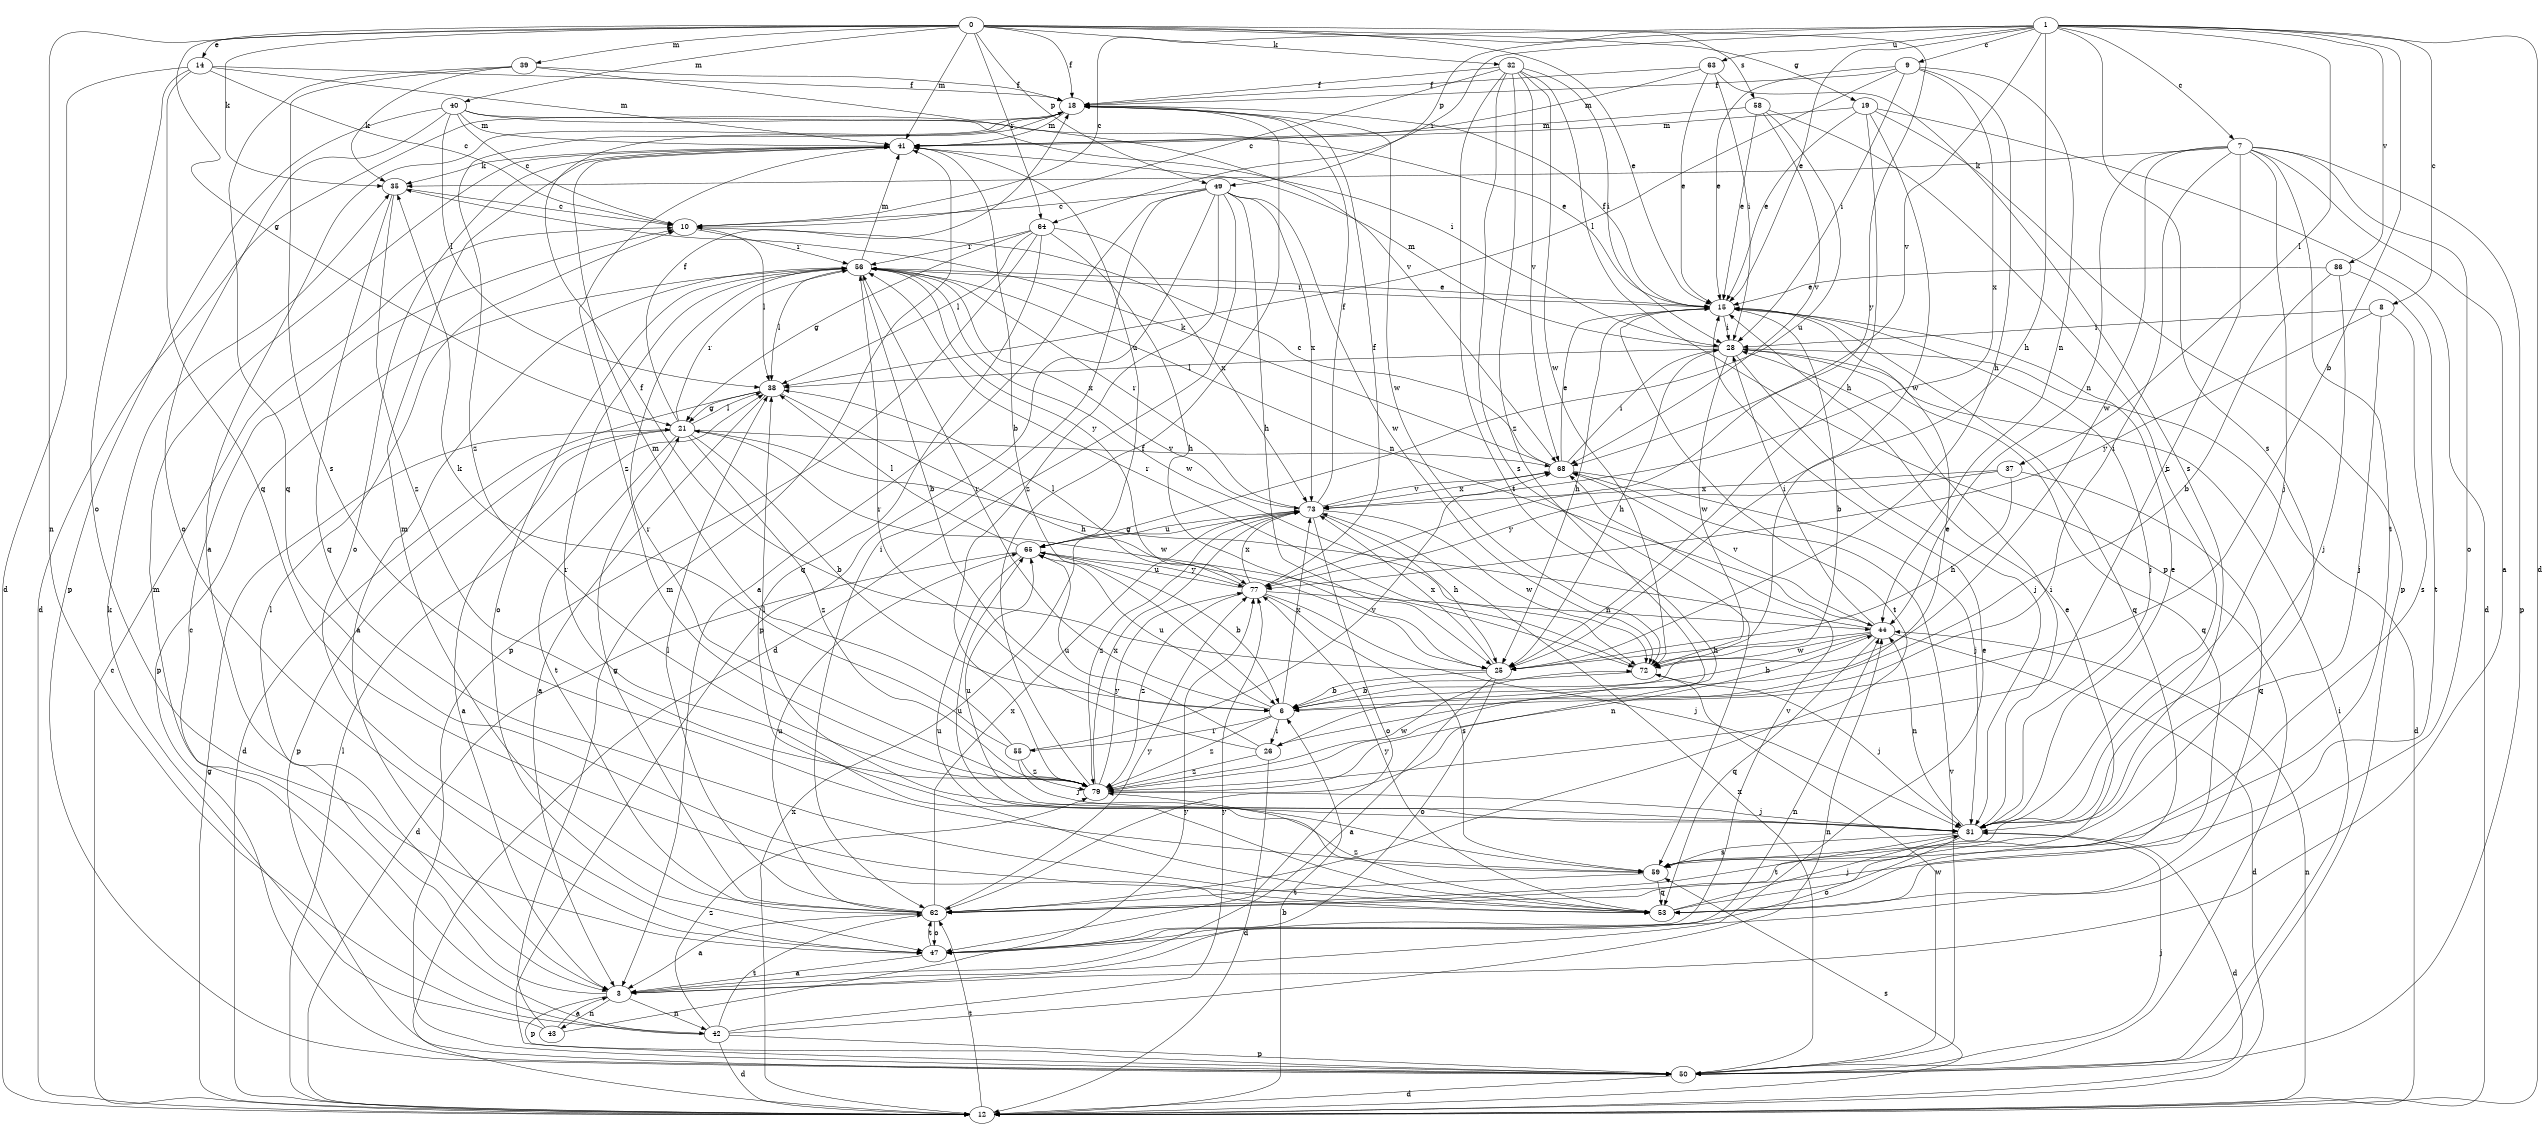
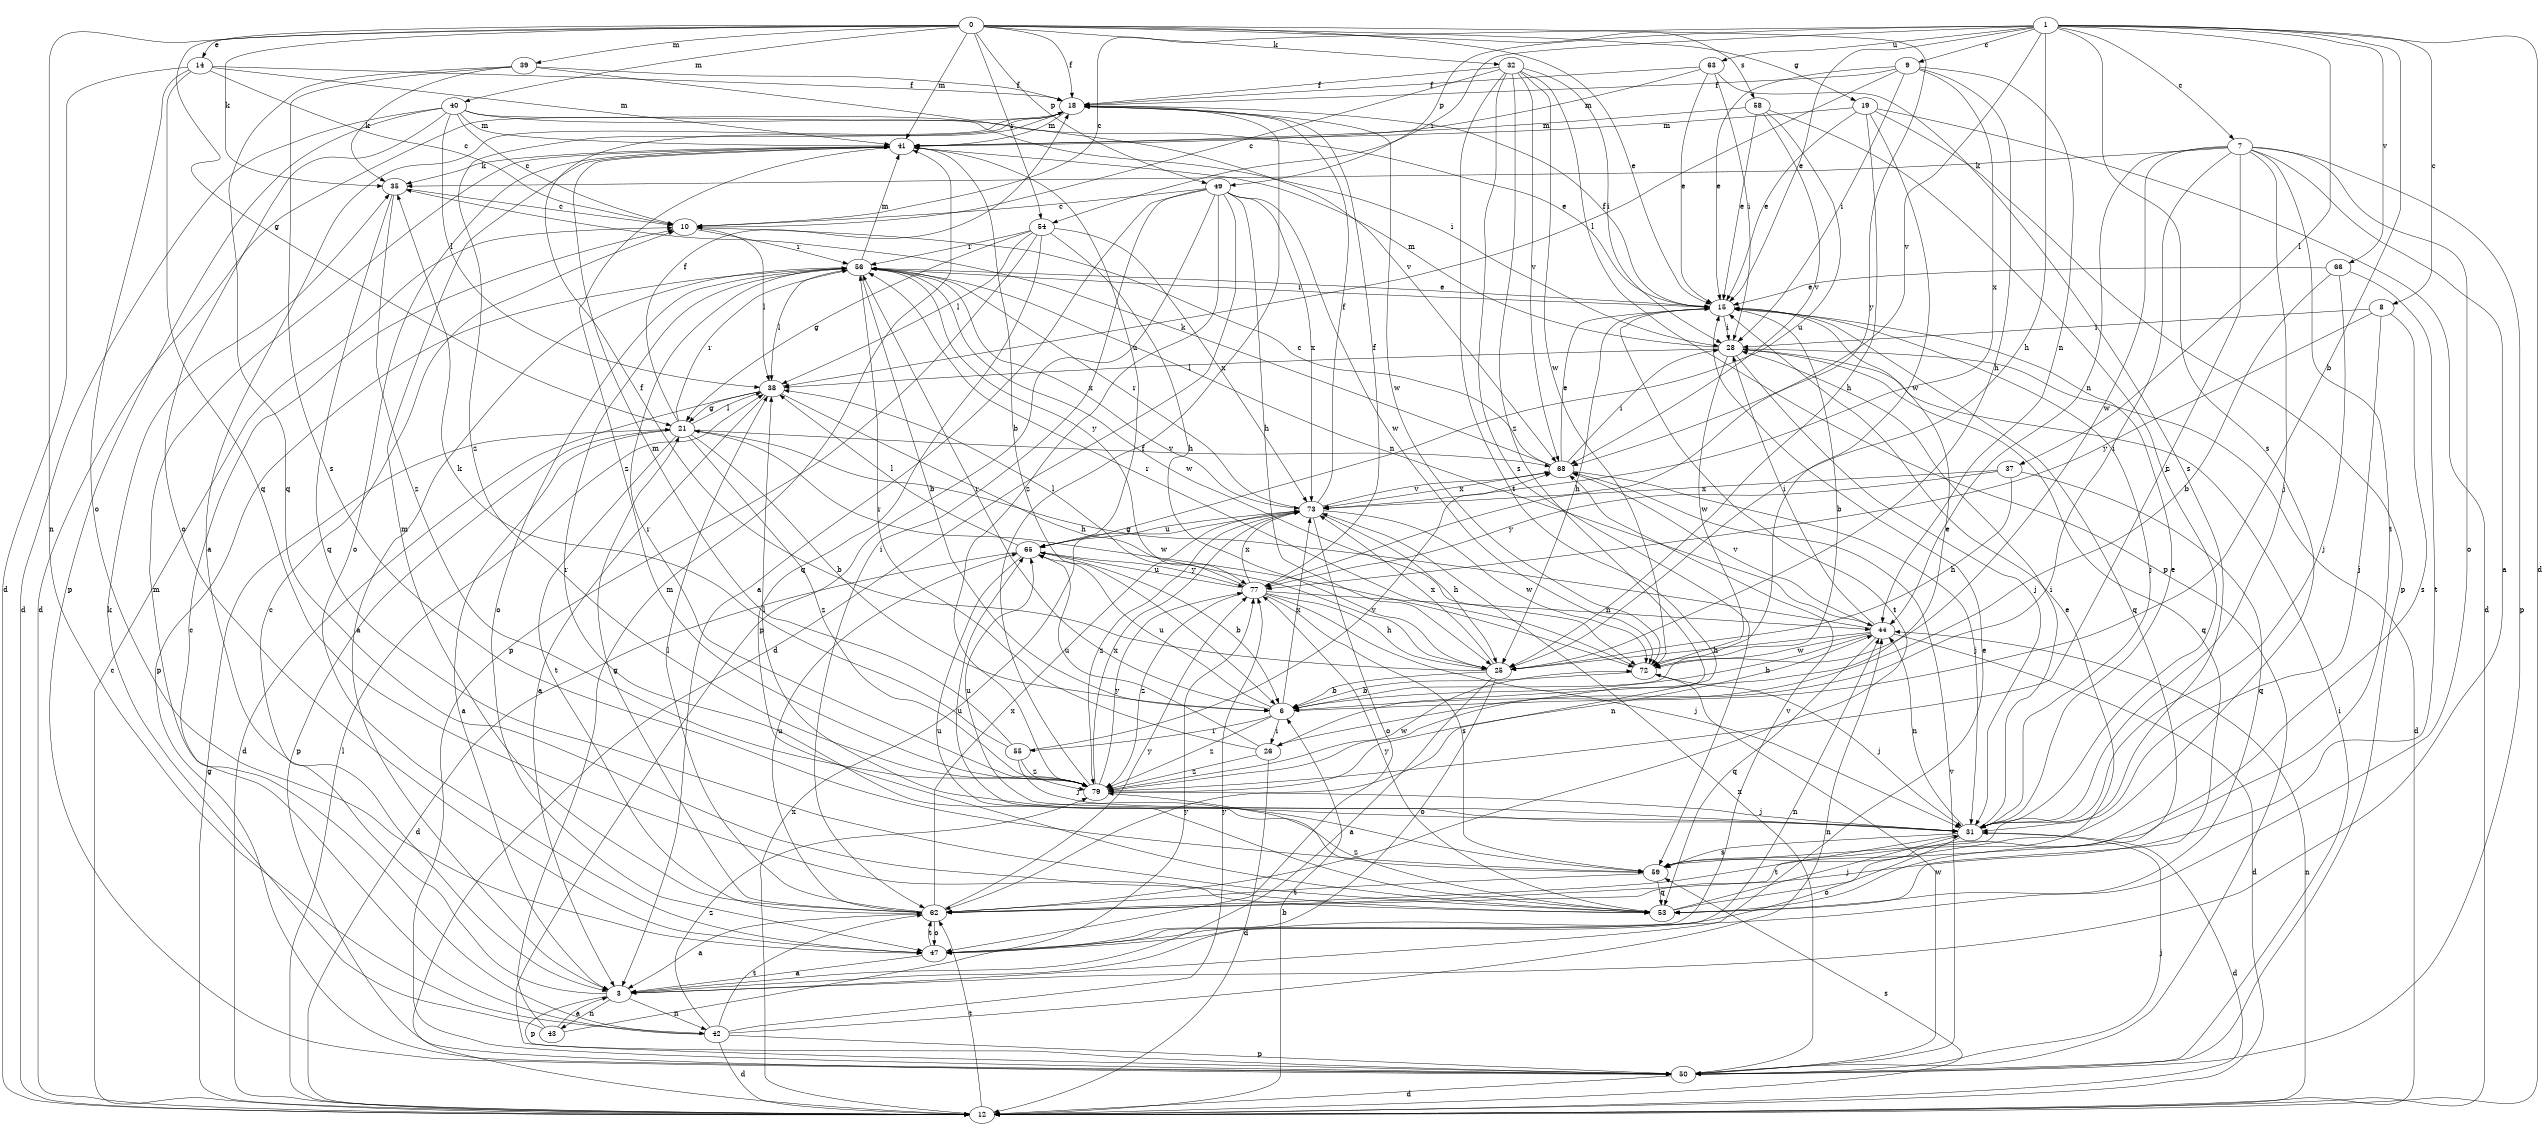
node "64": label "64" -> "54"
node "86": label "86" -> "66"
edge "28" -> "25": now "77" -> "25"
edge "3" -> "10": label "l" -> "c"
edge "40" -> "12": added, label "d"
